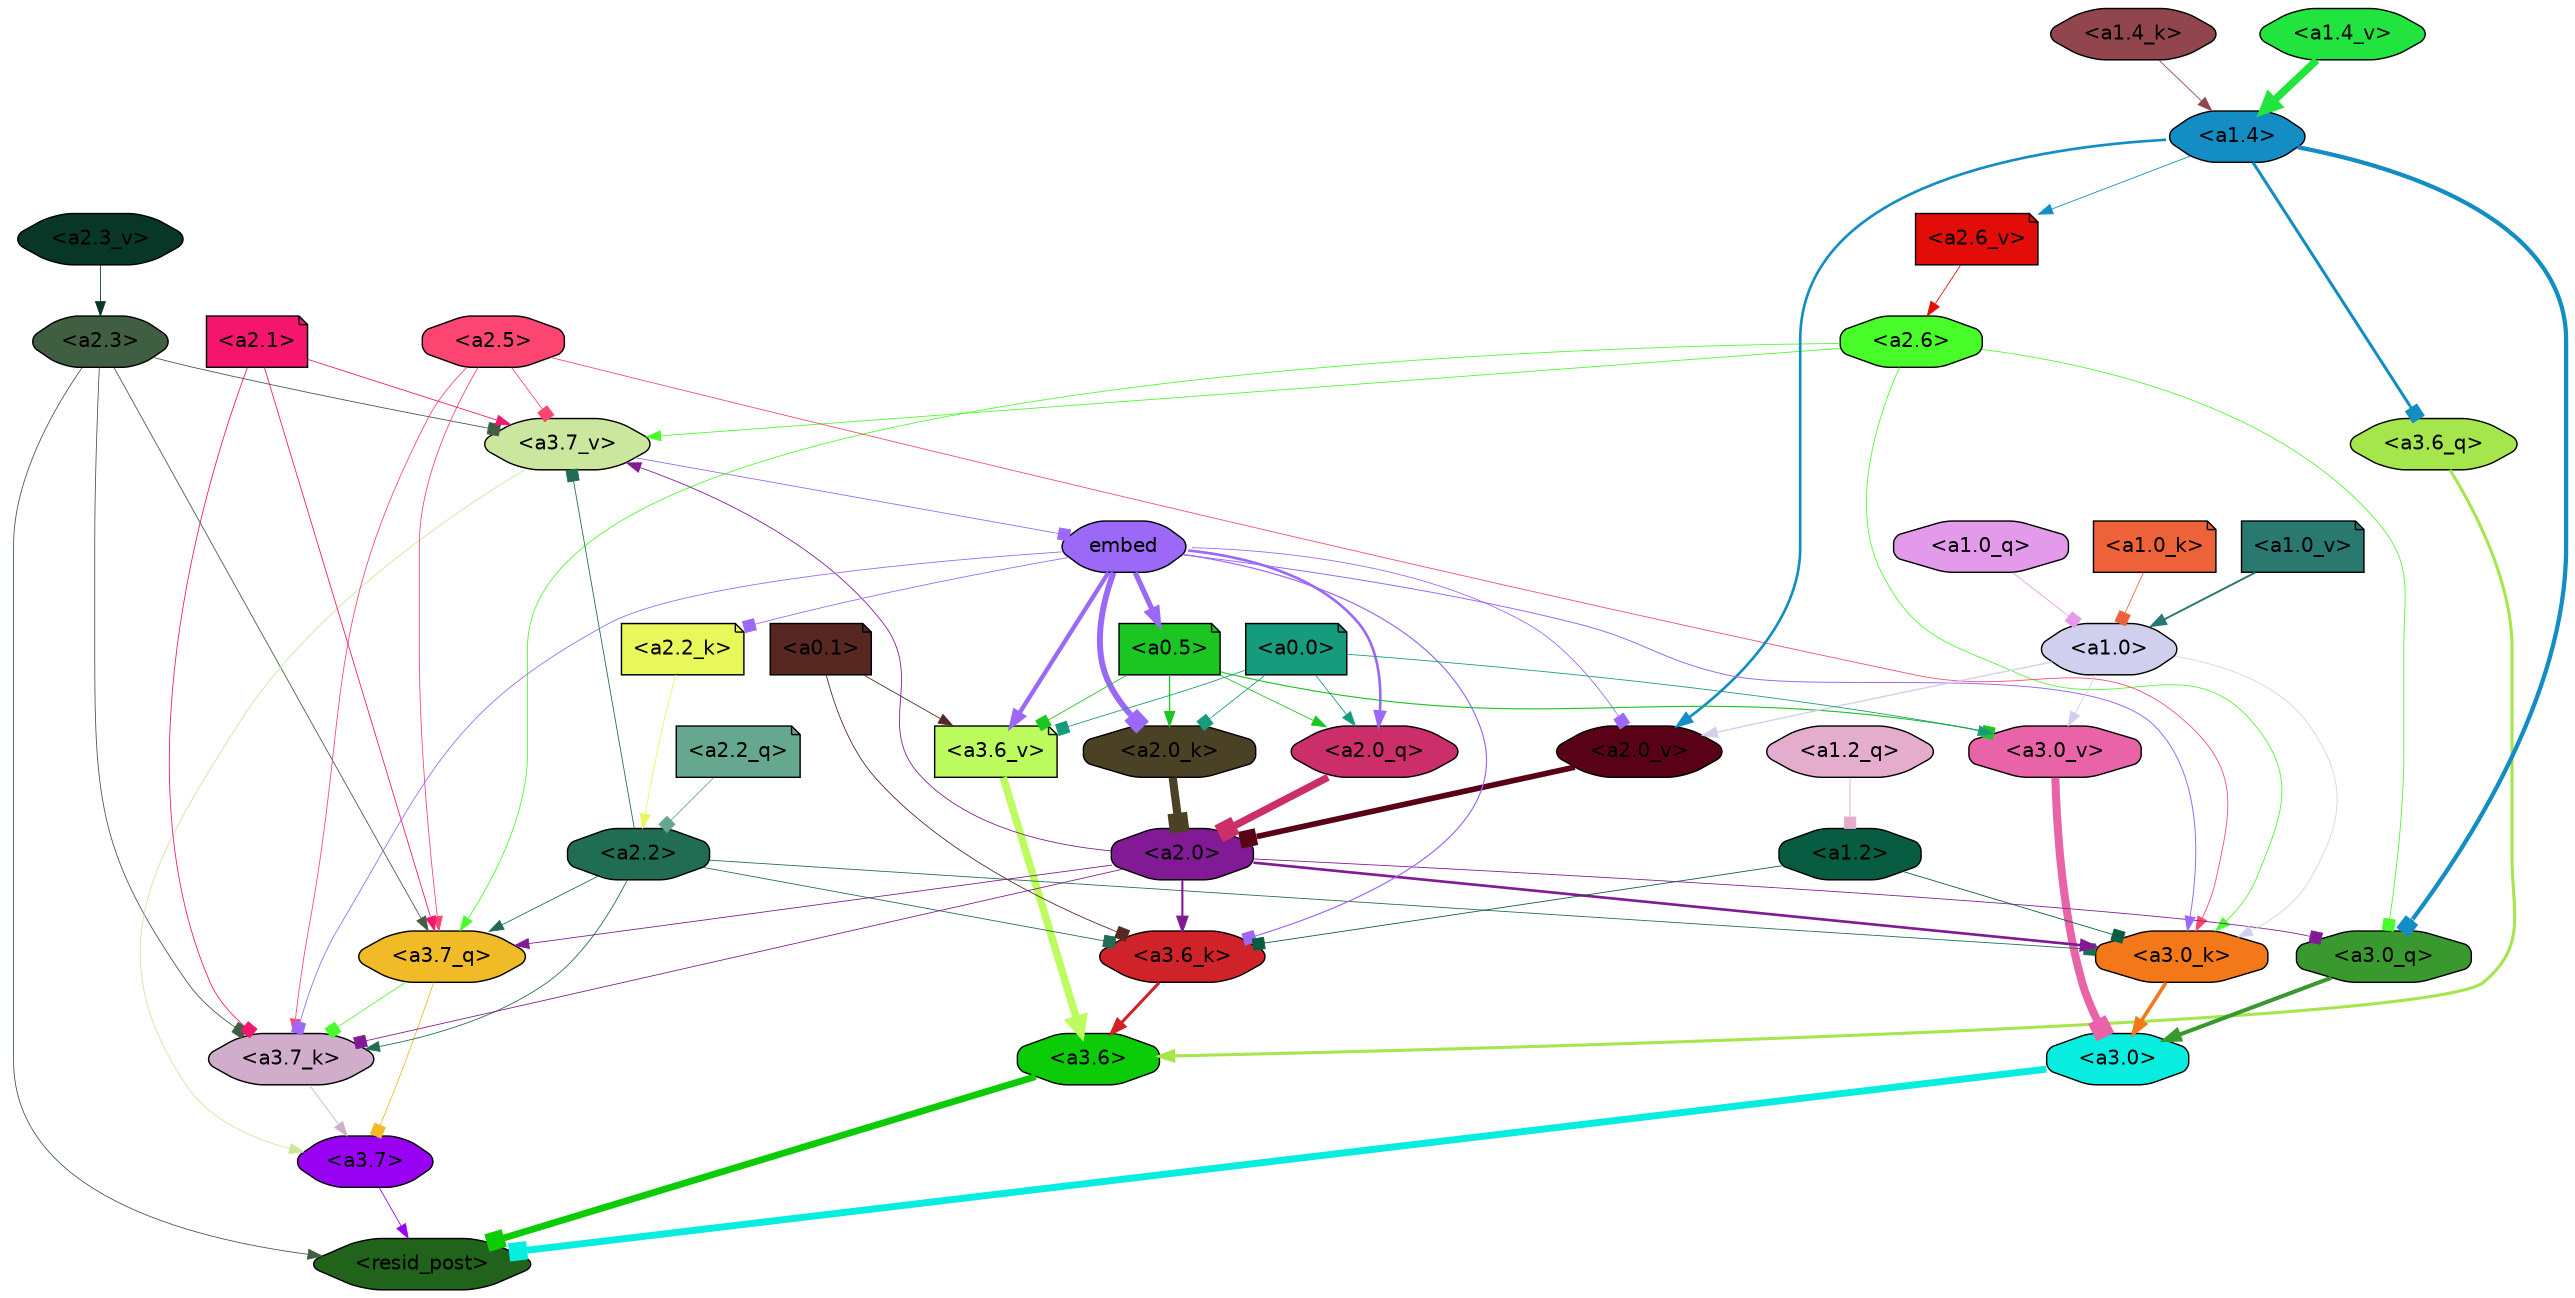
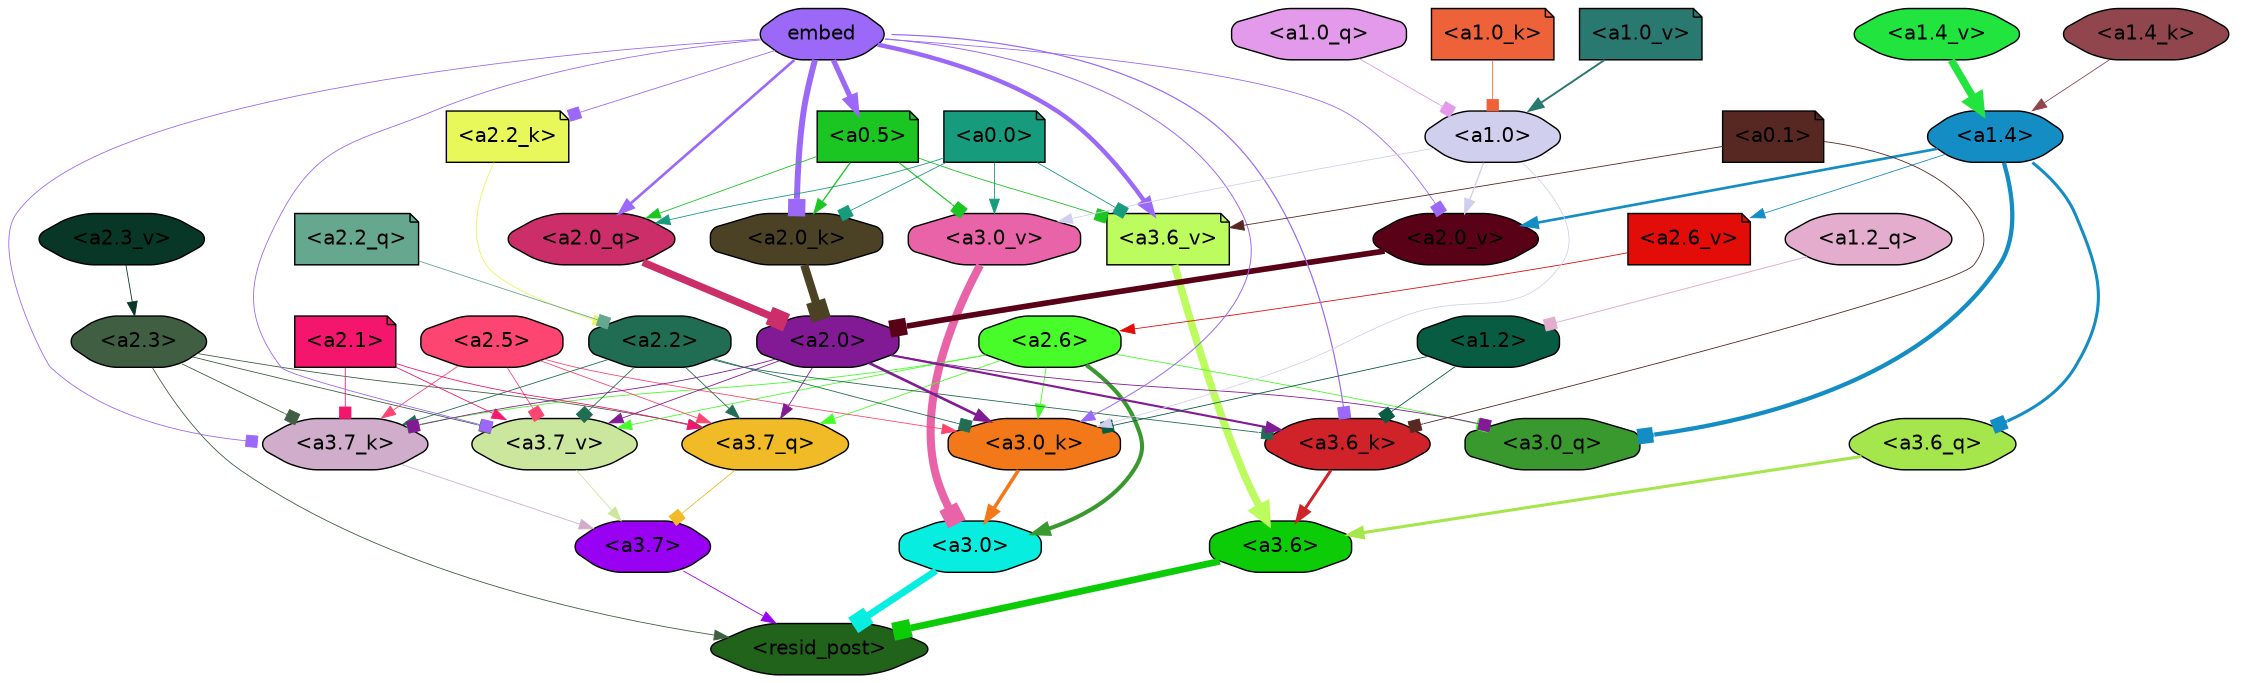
edge "<a3.7_v>" -> "embed": reversed
edge "<a3.7_q>" -> "<a3.7_k>": now "<a2.6>" -> "<a3.7_k>"
edge "<a3.0_q>" -> "<a3.0>": now "<a2.6>" -> "<a3.0>"
